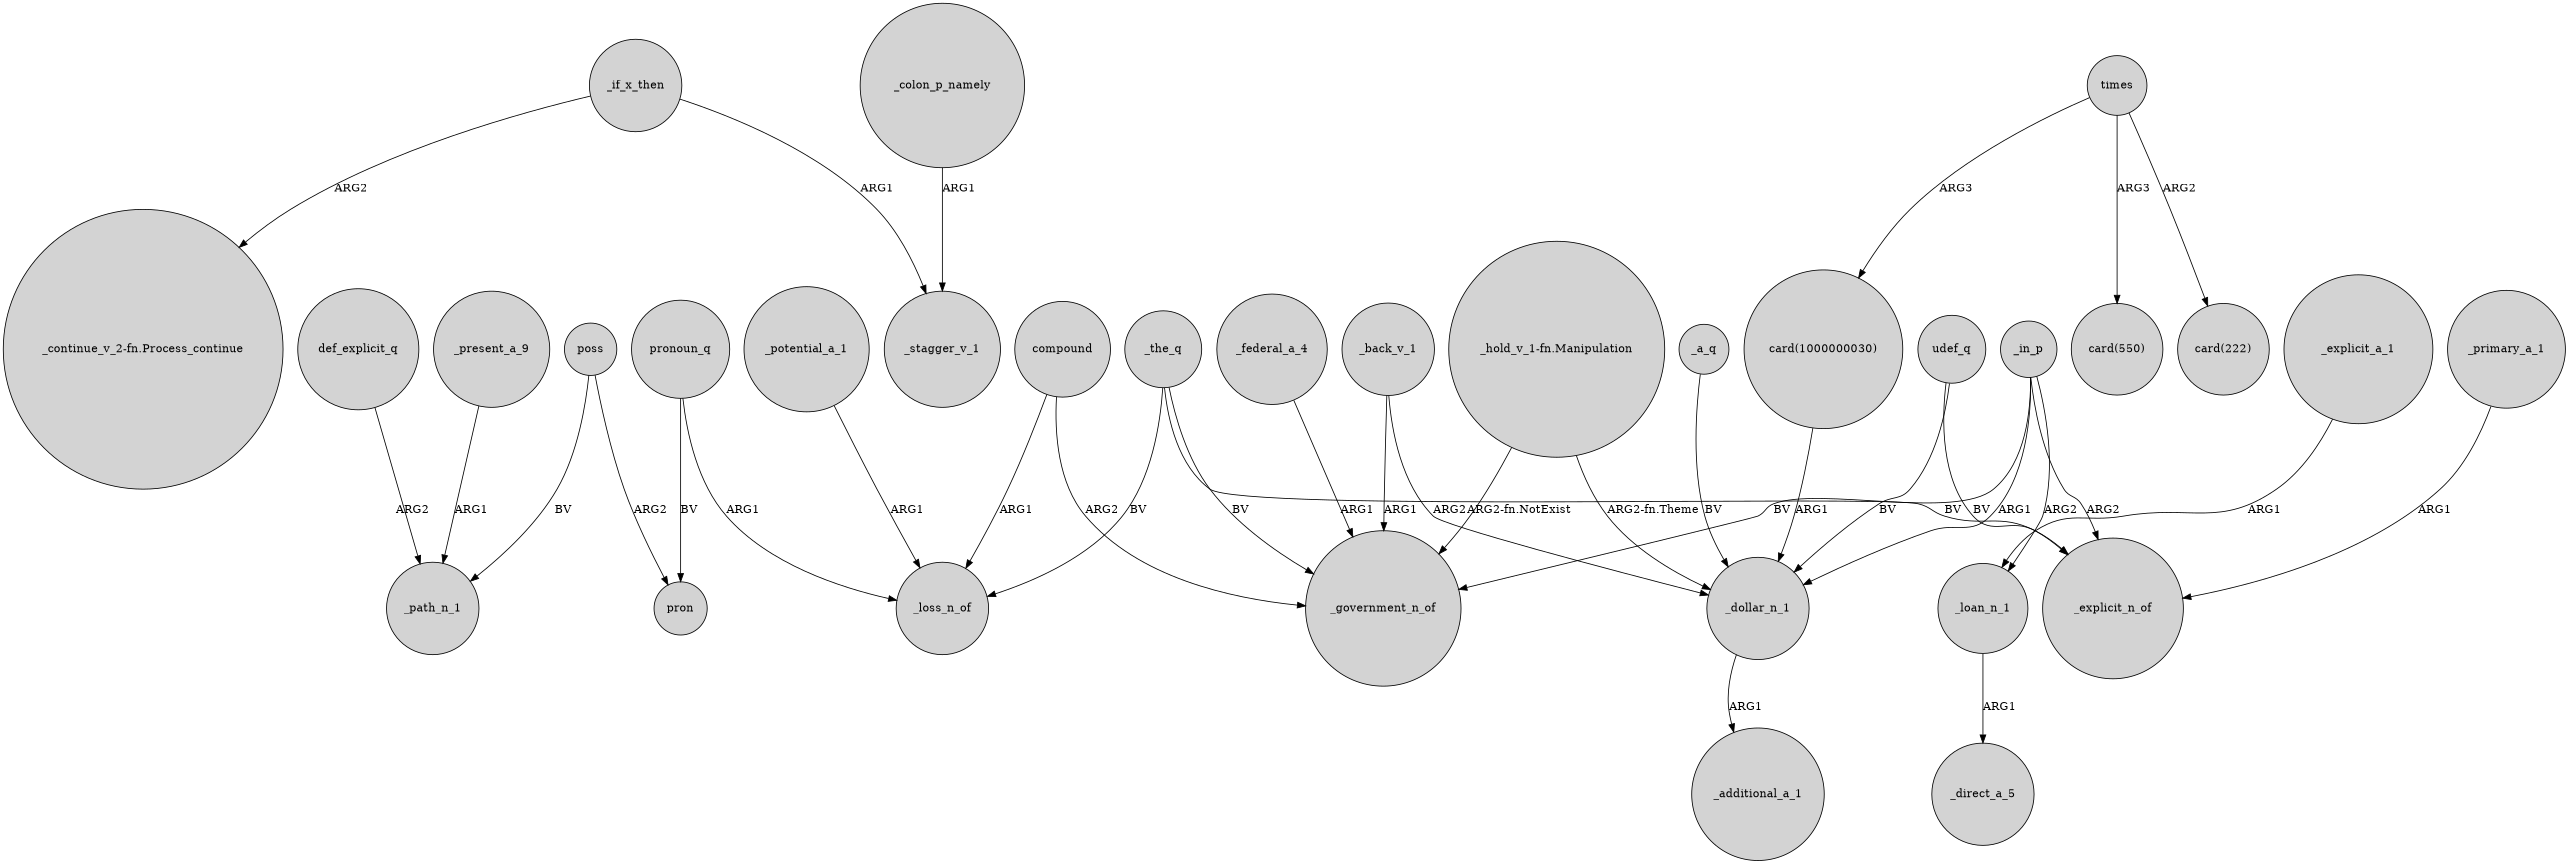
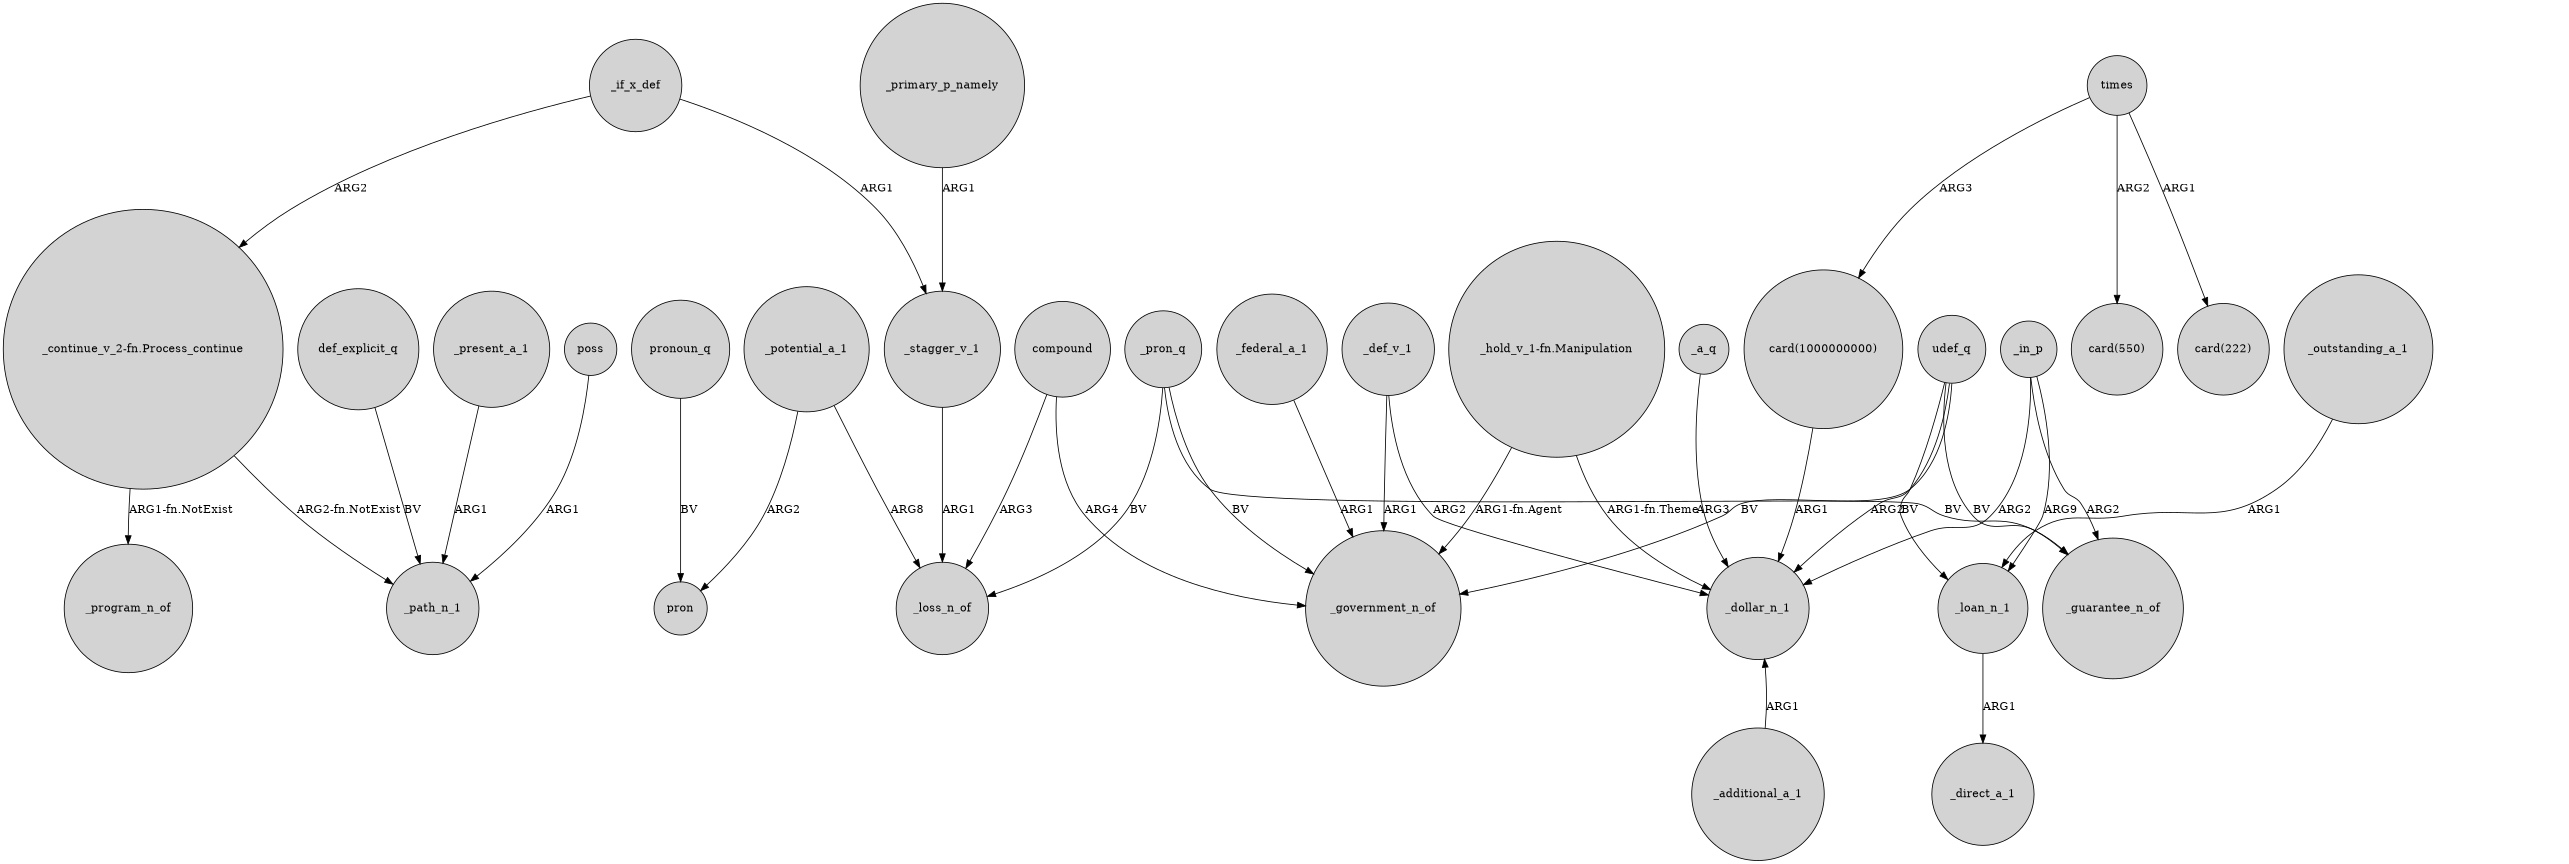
node "_if_x_then": label "_if_x_then" -> "_if_x_def"
node "_colon_p_namely": label "_colon_p_namely" -> "_primary_p_namely"
edge "times" -> "card(550)": label "ARG3" -> "ARG2"
edge "times" -> "card(222)": label "ARG2" -> "ARG1"
node "_present_a_9": label "_present_a_9" -> "_present_a_1"
node "_the_q": label "_the_q" -> "_pron_q"
node "_federal_a_4": label "_federal_a_4" -> "_federal_a_1"
node "_back_v_1": label "_back_v_1" -> "_def_v_1"
node "card(1000000030)": label "card(1000000030)" -> "card(1000000000)"
node "_explicit_a_1": label "_explicit_a_1" -> "_outstanding_a_1"
node "_primary_a_1": removed
edge "udef_q" -> "_loan_n_1": added, label "BV"
edge "poss" -> "pron": now "_potential_a_1" -> "pron"
edge "def_explicit_q" -> "_path_n_1": label "ARG2" -> "BV"
edge "poss" -> "_path_n_1": label "BV" -> "ARG1"
edge "_potential_a_1" -> "_loss_n_of": label "ARG1" -> "ARG8"
edge "compound" -> "_loss_n_of": label "ARG1" -> "ARG3"
edge "compound" -> "_government_n_of": label "ARG2" -> "ARG4"
edge "_hold_v_1-fn.Manipulation" -> "_government_n_of": label "ARG2-fn.NotExist" -> "ARG1-fn.Agent"
edge "_hold_v_1-fn.Manipulation" -> "_dollar_n_1": label "ARG2-fn.Theme" -> "ARG1-fn.Theme"
edge "_a_q" -> "_dollar_n_1": label "BV" -> "ARG3"
edge "udef_q" -> "_dollar_n_1": label "BV" -> "ARG2"
edge "_in_p" -> "_dollar_n_1": label "ARG1" -> "ARG2"
edge "_in_p" -> "_loan_n_1": label "ARG2" -> "ARG9"
edge "_in_p" -> "_government_n_of": now "udef_q" -> "_government_n_of"
edge "_continue_v_2-fn.Process_continue" -> "_path_n_1": added, label "ARG2-fn.NotExist"
edge "pronoun_q" -> "_loss_n_of": now "_stagger_v_1" -> "_loss_n_of"
node "_program_n_of": added
node "_explicit_n_of": label "_explicit_n_of" -> "_guarantee_n_of"
edge "_dollar_n_1" -> "_additional_a_1": reversed
node "_direct_a_5": label "_direct_a_5" -> "_direct_a_1"
